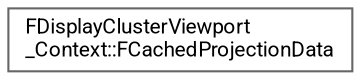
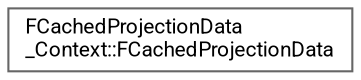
node "FDisplayClusterViewport _Context::FCachedProjectionData": label "FDisplayClusterViewport _Context::FCachedProjectionData" -> "FCachedProjectionData _Context::FCachedProjectionData"
